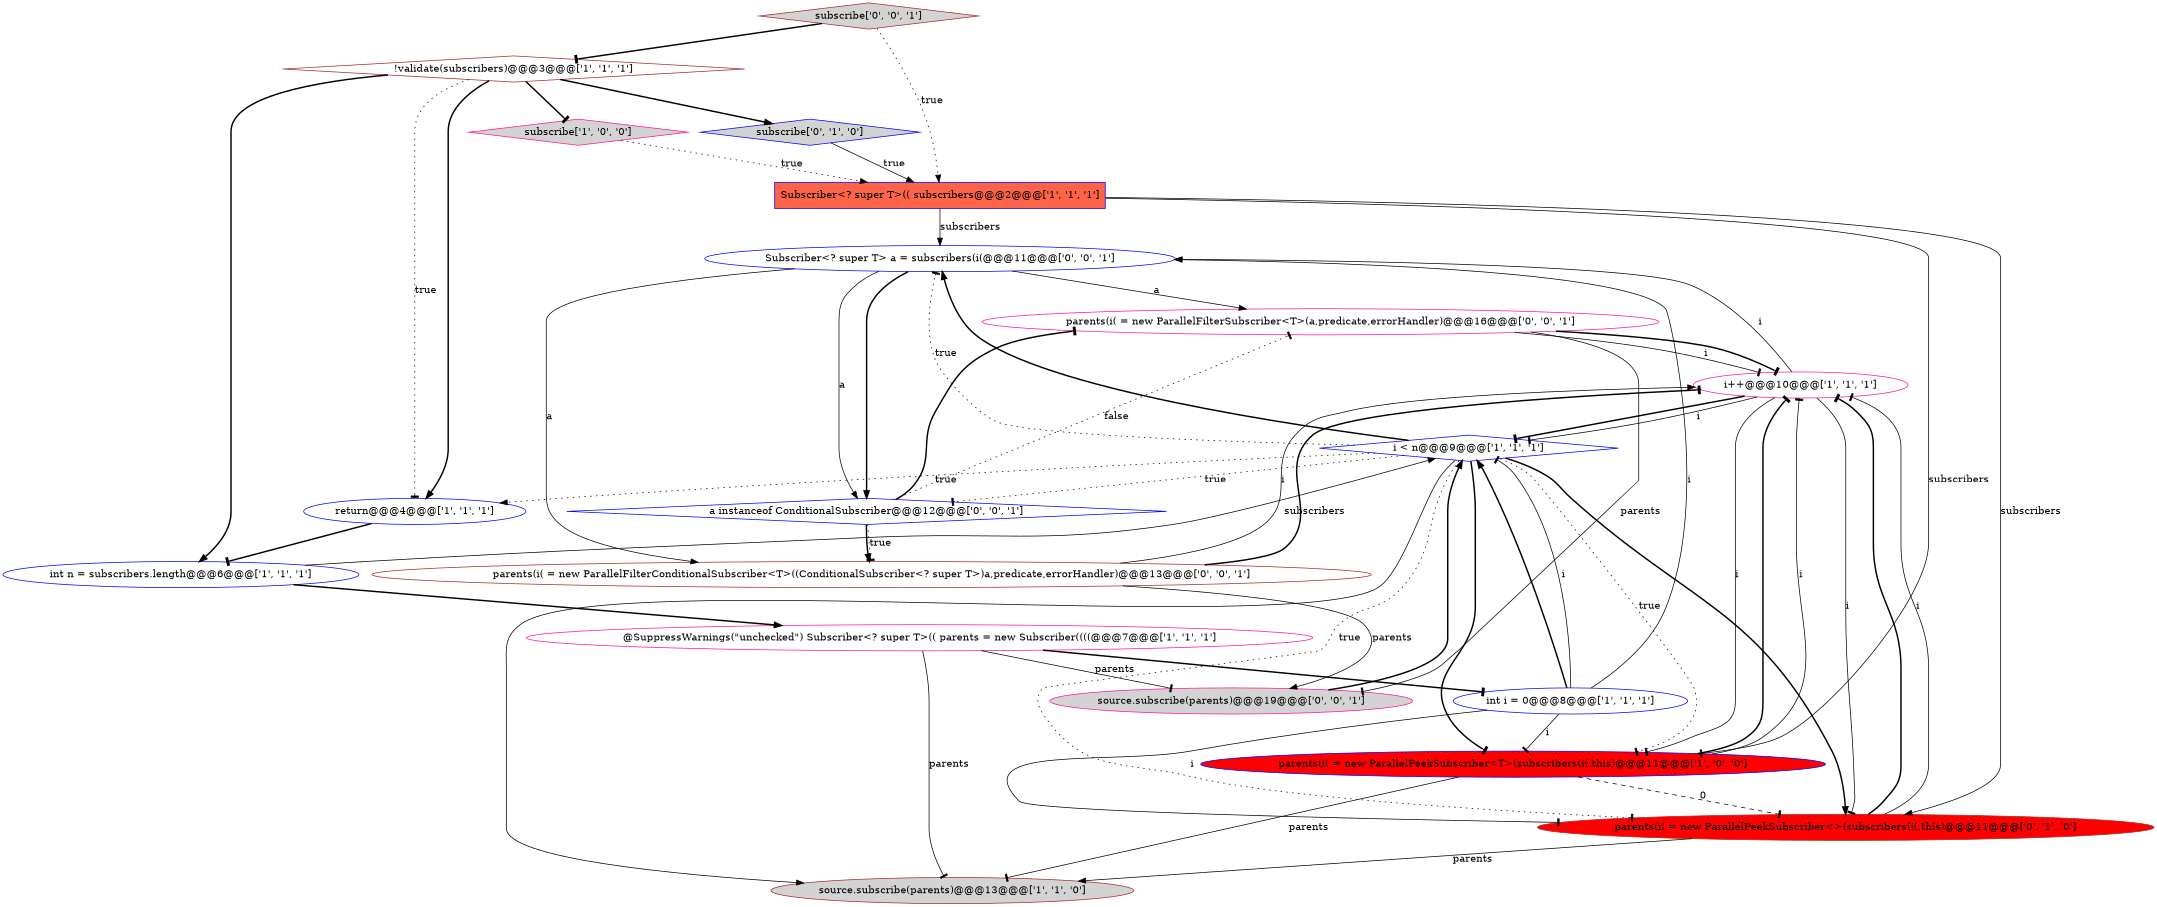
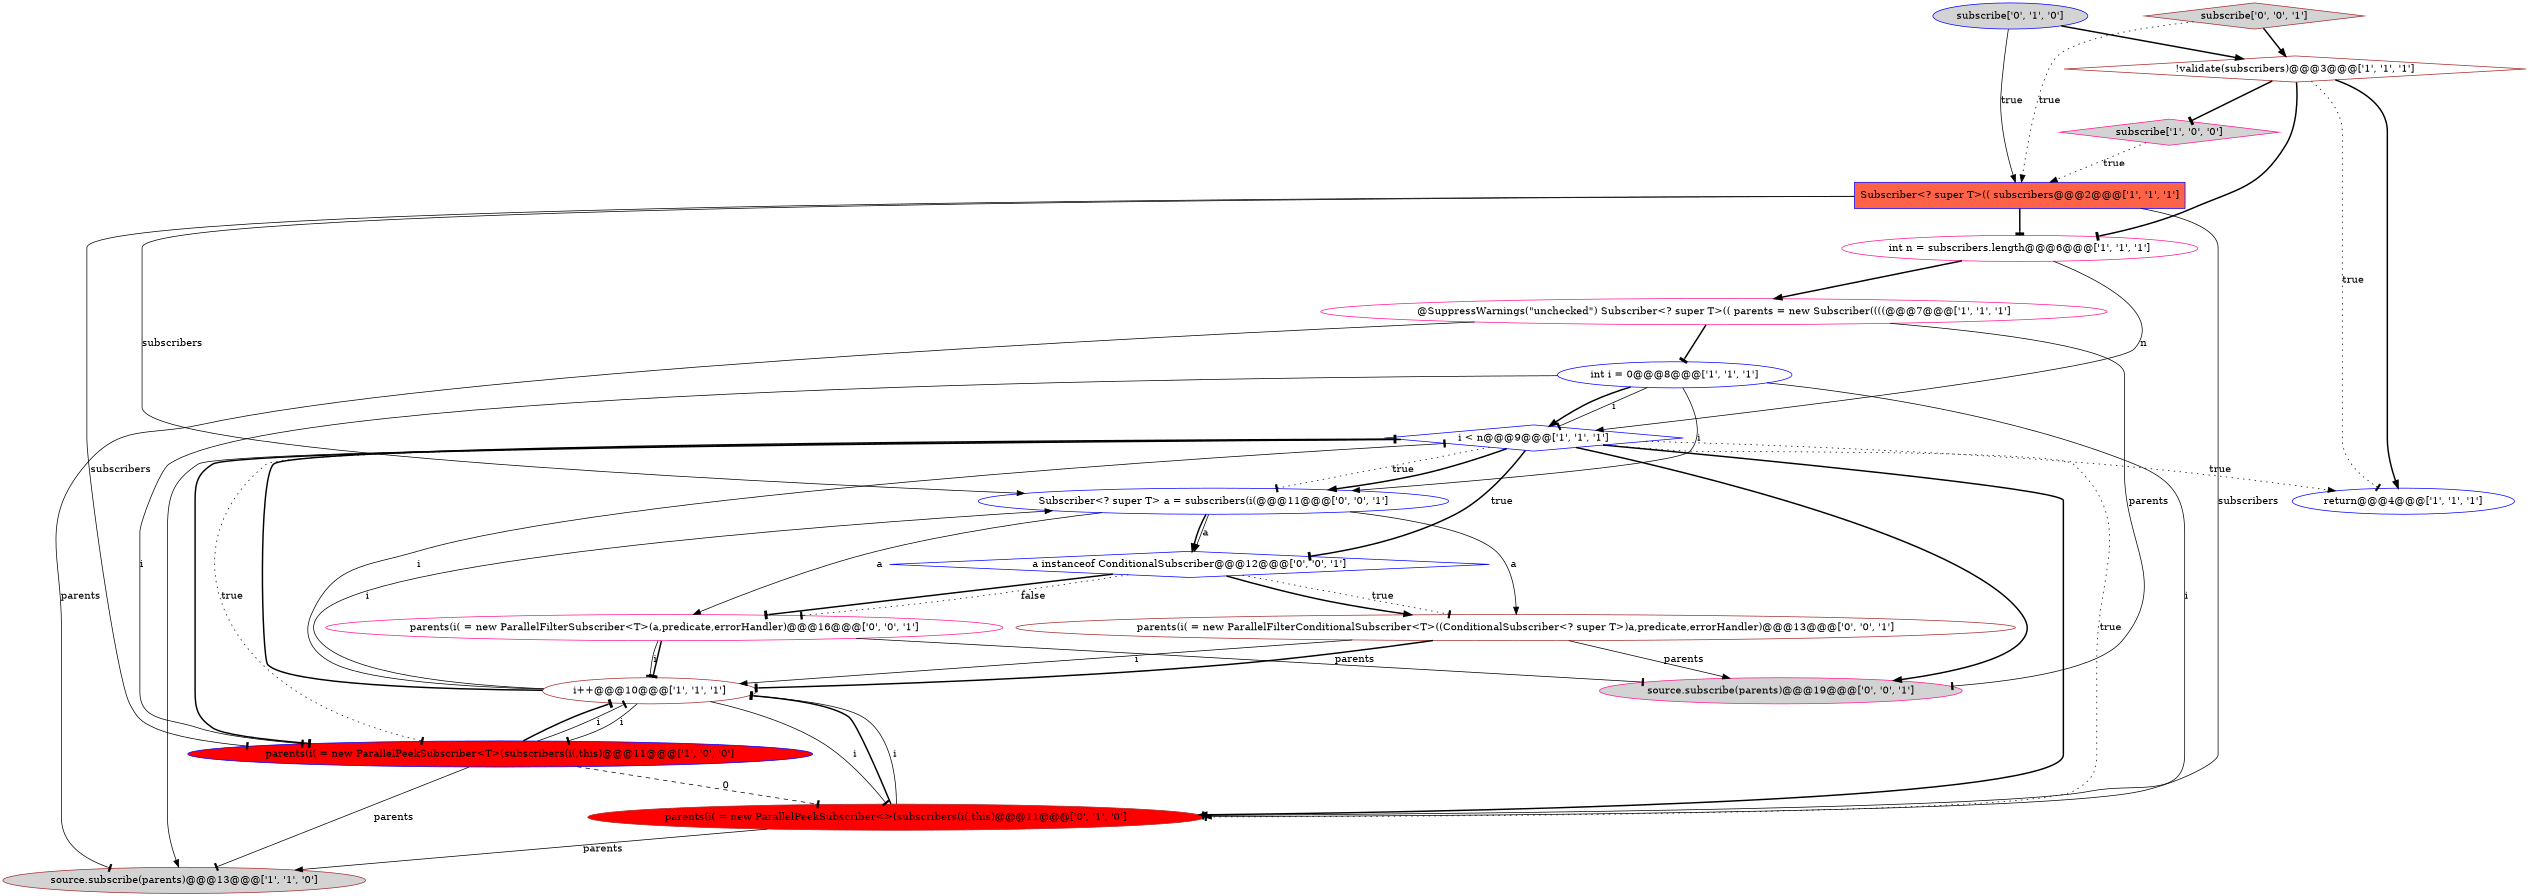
edge "subscribe['0', '0', '1']" -> "!validate(subscribers)@@@3@@@['1', '1', '1']": arrowhead tee -> normal
edge "!validate(subscribers)@@@3@@@['1', '1', '1']" -> "subscribe['0', '1', '0']": reversed
node "subscribe['0', '1', '0']": shape diamond -> ellipse
edge "!validate(subscribers)@@@3@@@['1', '1', '1']" -> "int n = subscribers.length@@@6@@@['1', '1', '1']": arrowhead normal -> tee
node "i++@@@10@@@['1', '1', '1']": color deeppink -> brown
edge "i < n@@@9@@@['1', '1', '1']" -> "a instanceof ConditionalSubscriber@@@12@@@['0', '0', '1']": style dotted -> bold
edge "int n = subscribers.length@@@6@@@['1', '1', '1']" -> "i < n@@@9@@@['1', '1', '1']": label "subscribers" -> "n"
edge "return@@@4@@@['1', '1', '1']" -> "int n = subscribers.length@@@6@@@['1', '1', '1']": now "Subscriber<? super T>(( subscribers@@@2@@@['1', '1', '1']" -> "int n = subscribers.length@@@6@@@['1', '1', '1']"
node "int n = subscribers.length@@@6@@@['1', '1', '1']": color blue -> deeppink
edge "source.subscribe(parents)@@@19@@@['0', '0', '1']" -> "i < n@@@9@@@['1', '1', '1']": reversed
